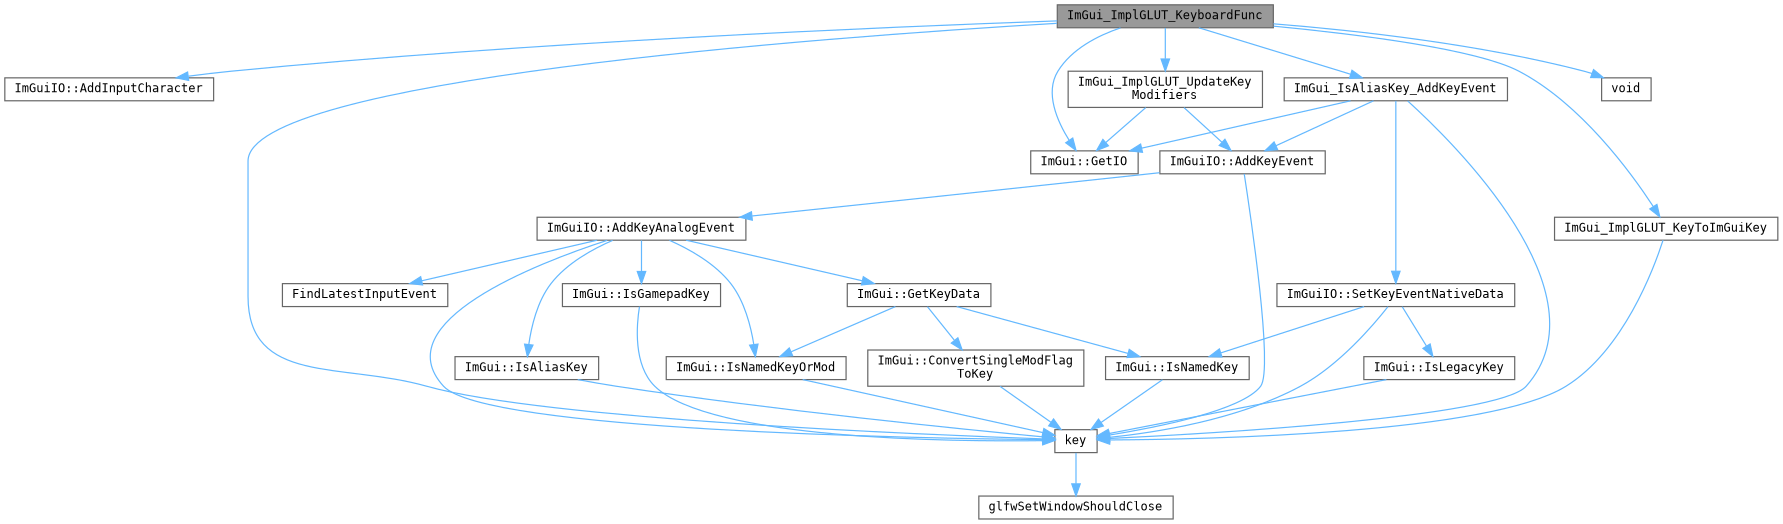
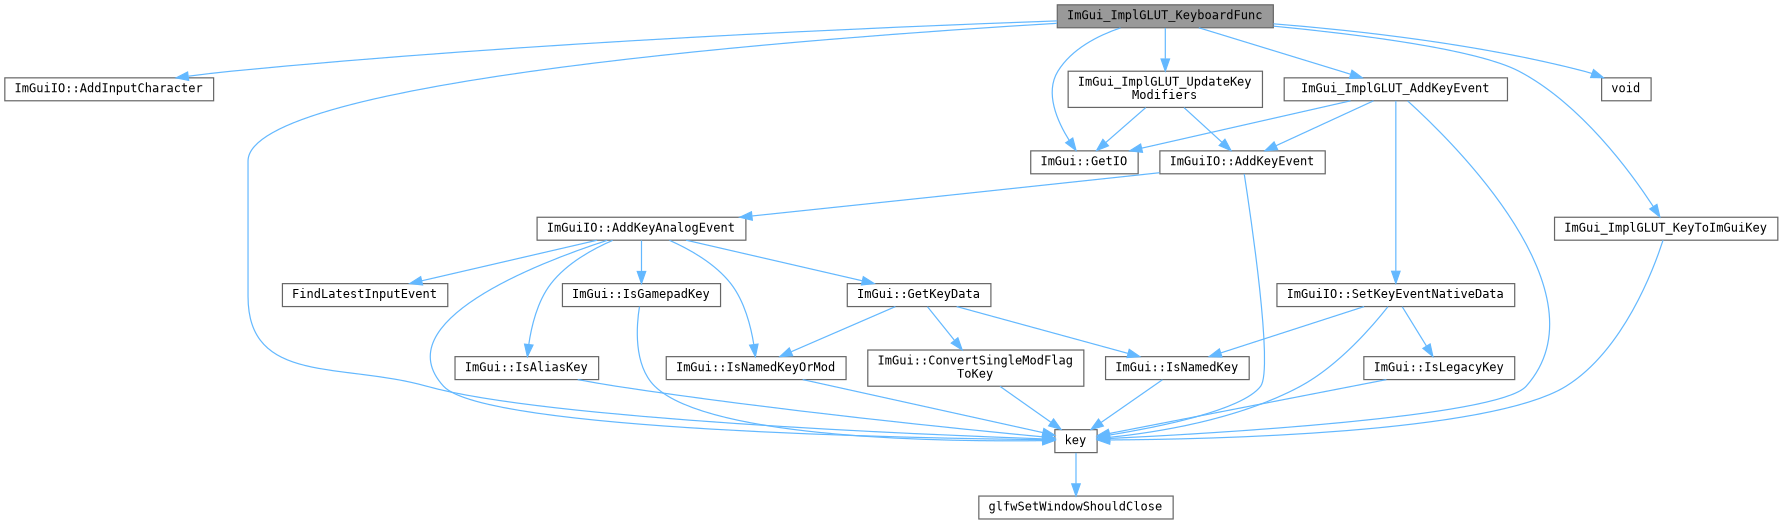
node "ImGui_IsAliasKey_AddKeyEvent": label "ImGui_IsAliasKey_AddKeyEvent" -> "ImGui_ImplGLUT_AddKeyEvent"
